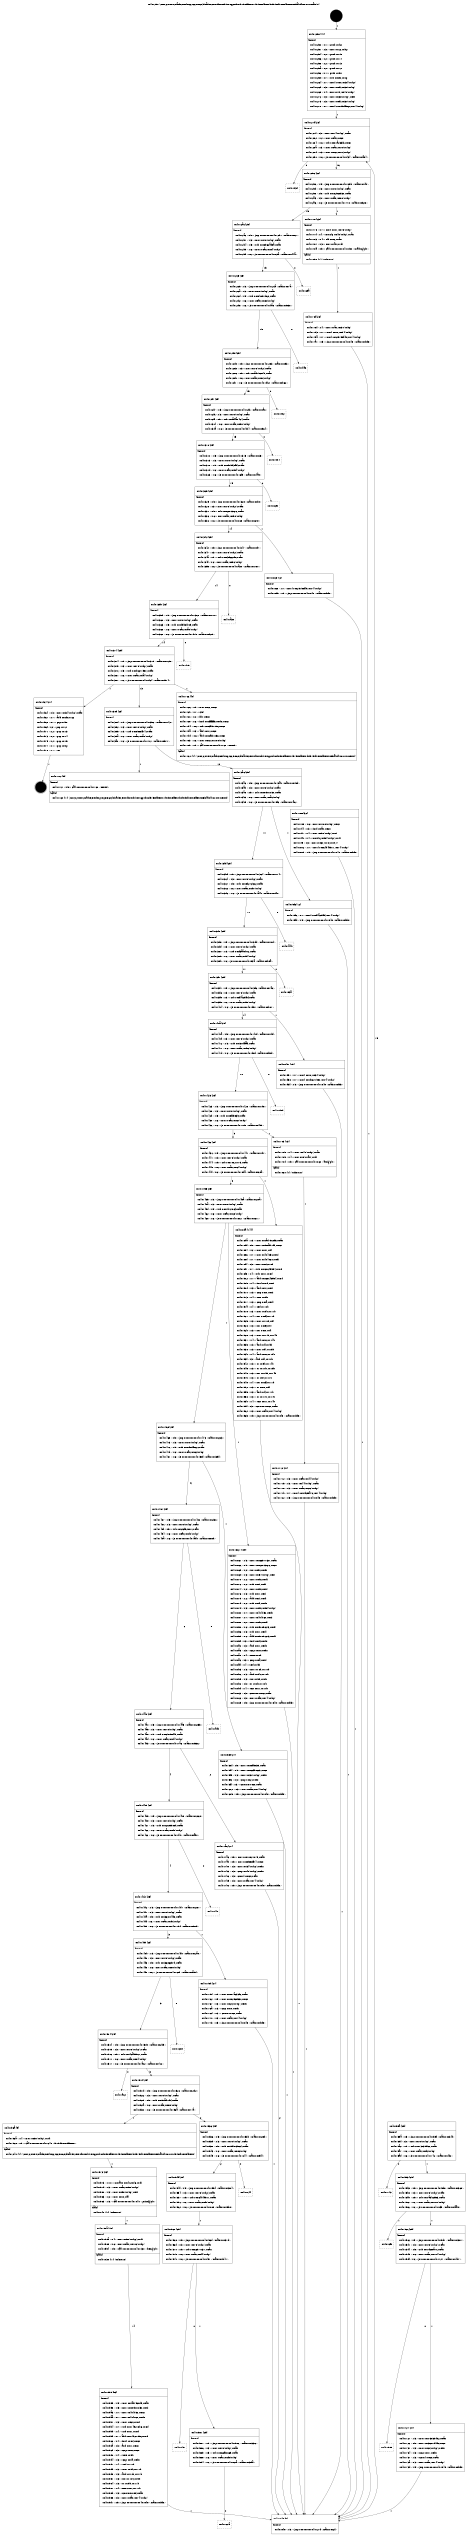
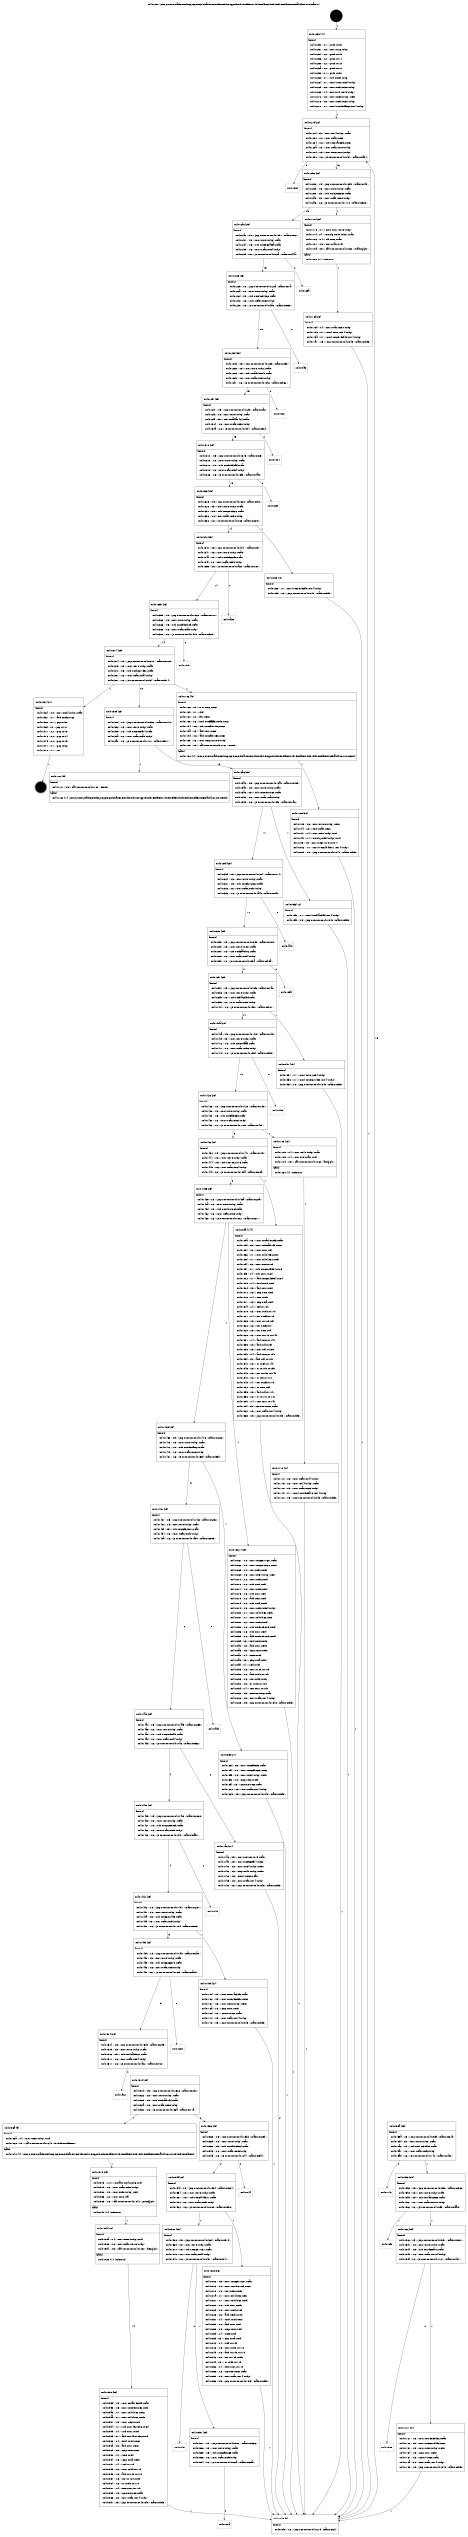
edge "0x4017c6 [40]" -> "0x4017ee [32]": added, label "1"
edge "0x401504 [25]" -> "0x40151d [25]": removed, label "3"
node "0x40180e [83]": added
